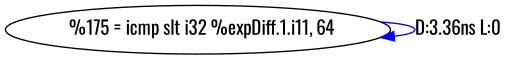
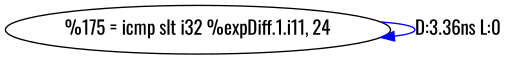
node "%175 = icmp slt i32 %expDiff.1.i11, 64": label "%175 = icmp slt i32 %expDiff.1.i11, 64" -> "%175 = icmp slt i32 %expDiff.1.i11, 24"
